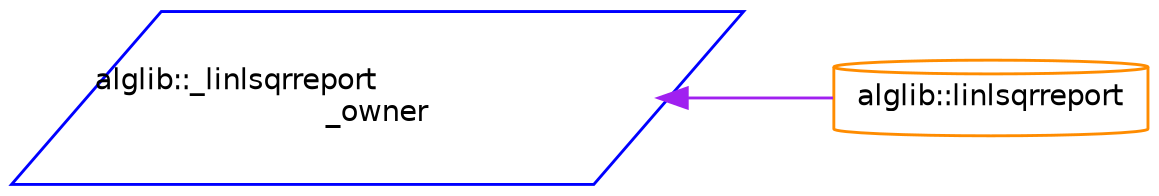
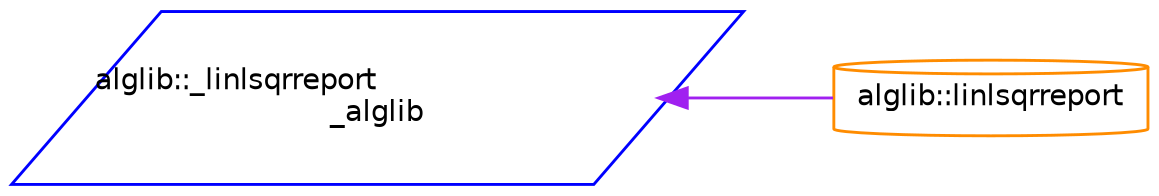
node "alglib::_linlsqrreport _owner": label "alglib::_linlsqrreport _owner" -> "alglib::_linlsqrreport _alglib"
